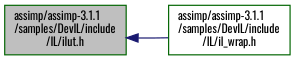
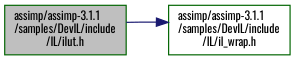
edge "assimp/assimp-3.1.1 /samples/DevIL/include /IL/il_wrap.h" -> "assimp/assimp-3.1.1 /samples/DevIL/include /IL/ilut.h": reversed
